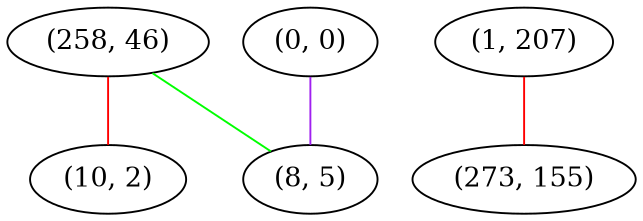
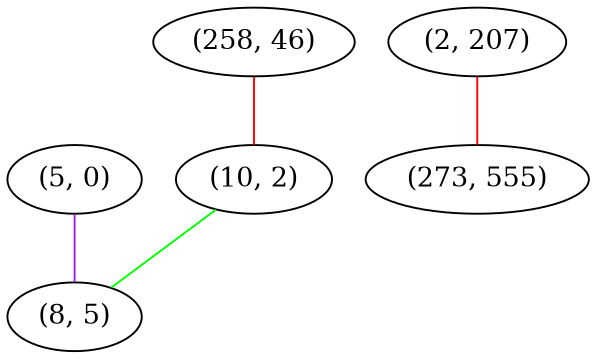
node "(0, 0)": label "(0, 0)" -> "(5, 0)"
node "(1, 207)": label "(1, 207)" -> "(2, 207)"
edge "(258, 46)" -- "(8, 5)": now "(10, 2)" -- "(8, 5)"
node "(273, 155)": label "(273, 155)" -> "(273, 555)"
